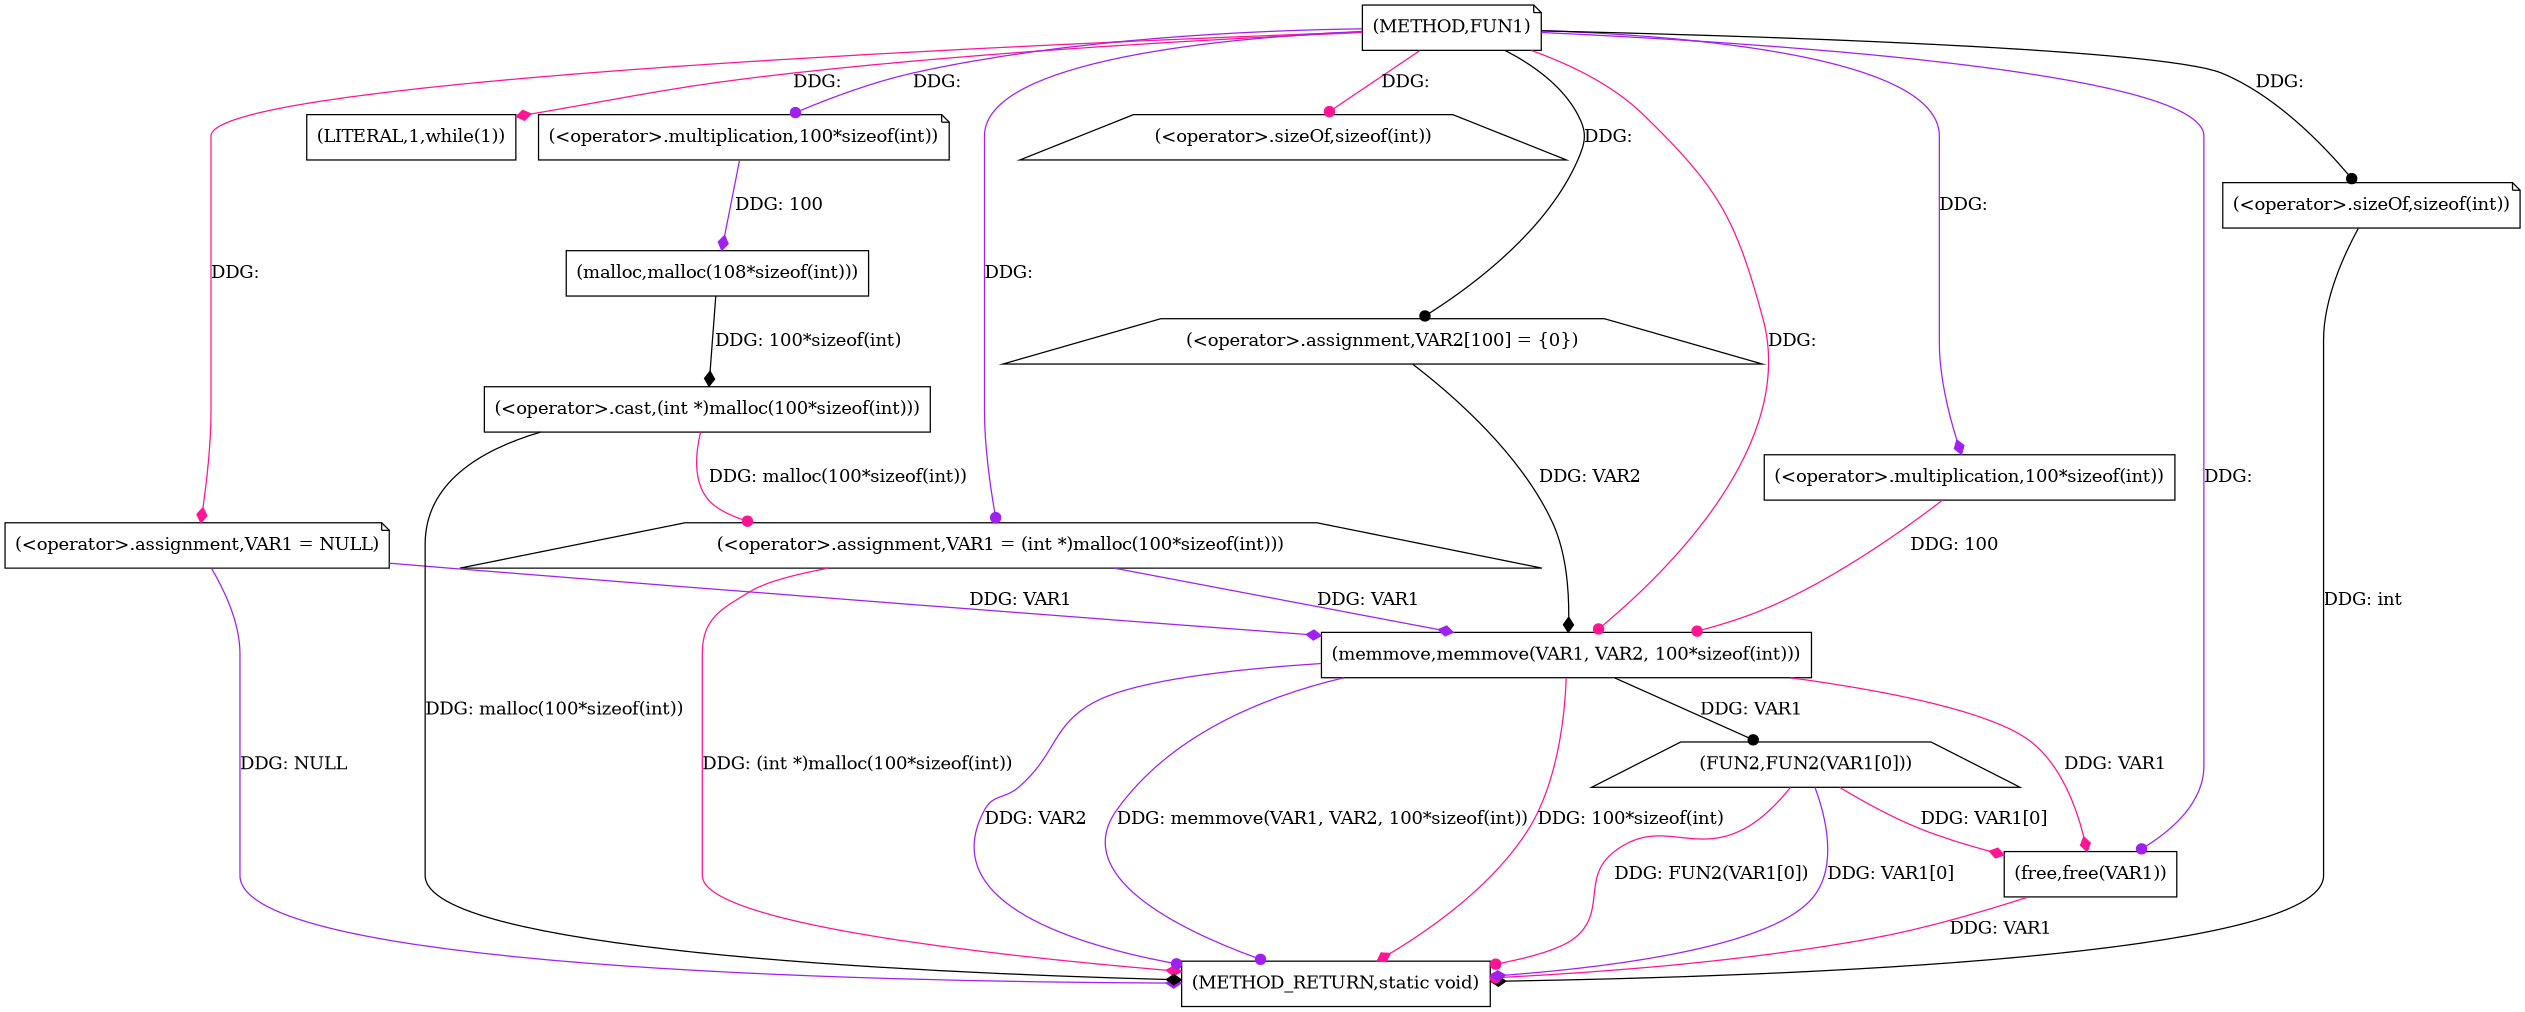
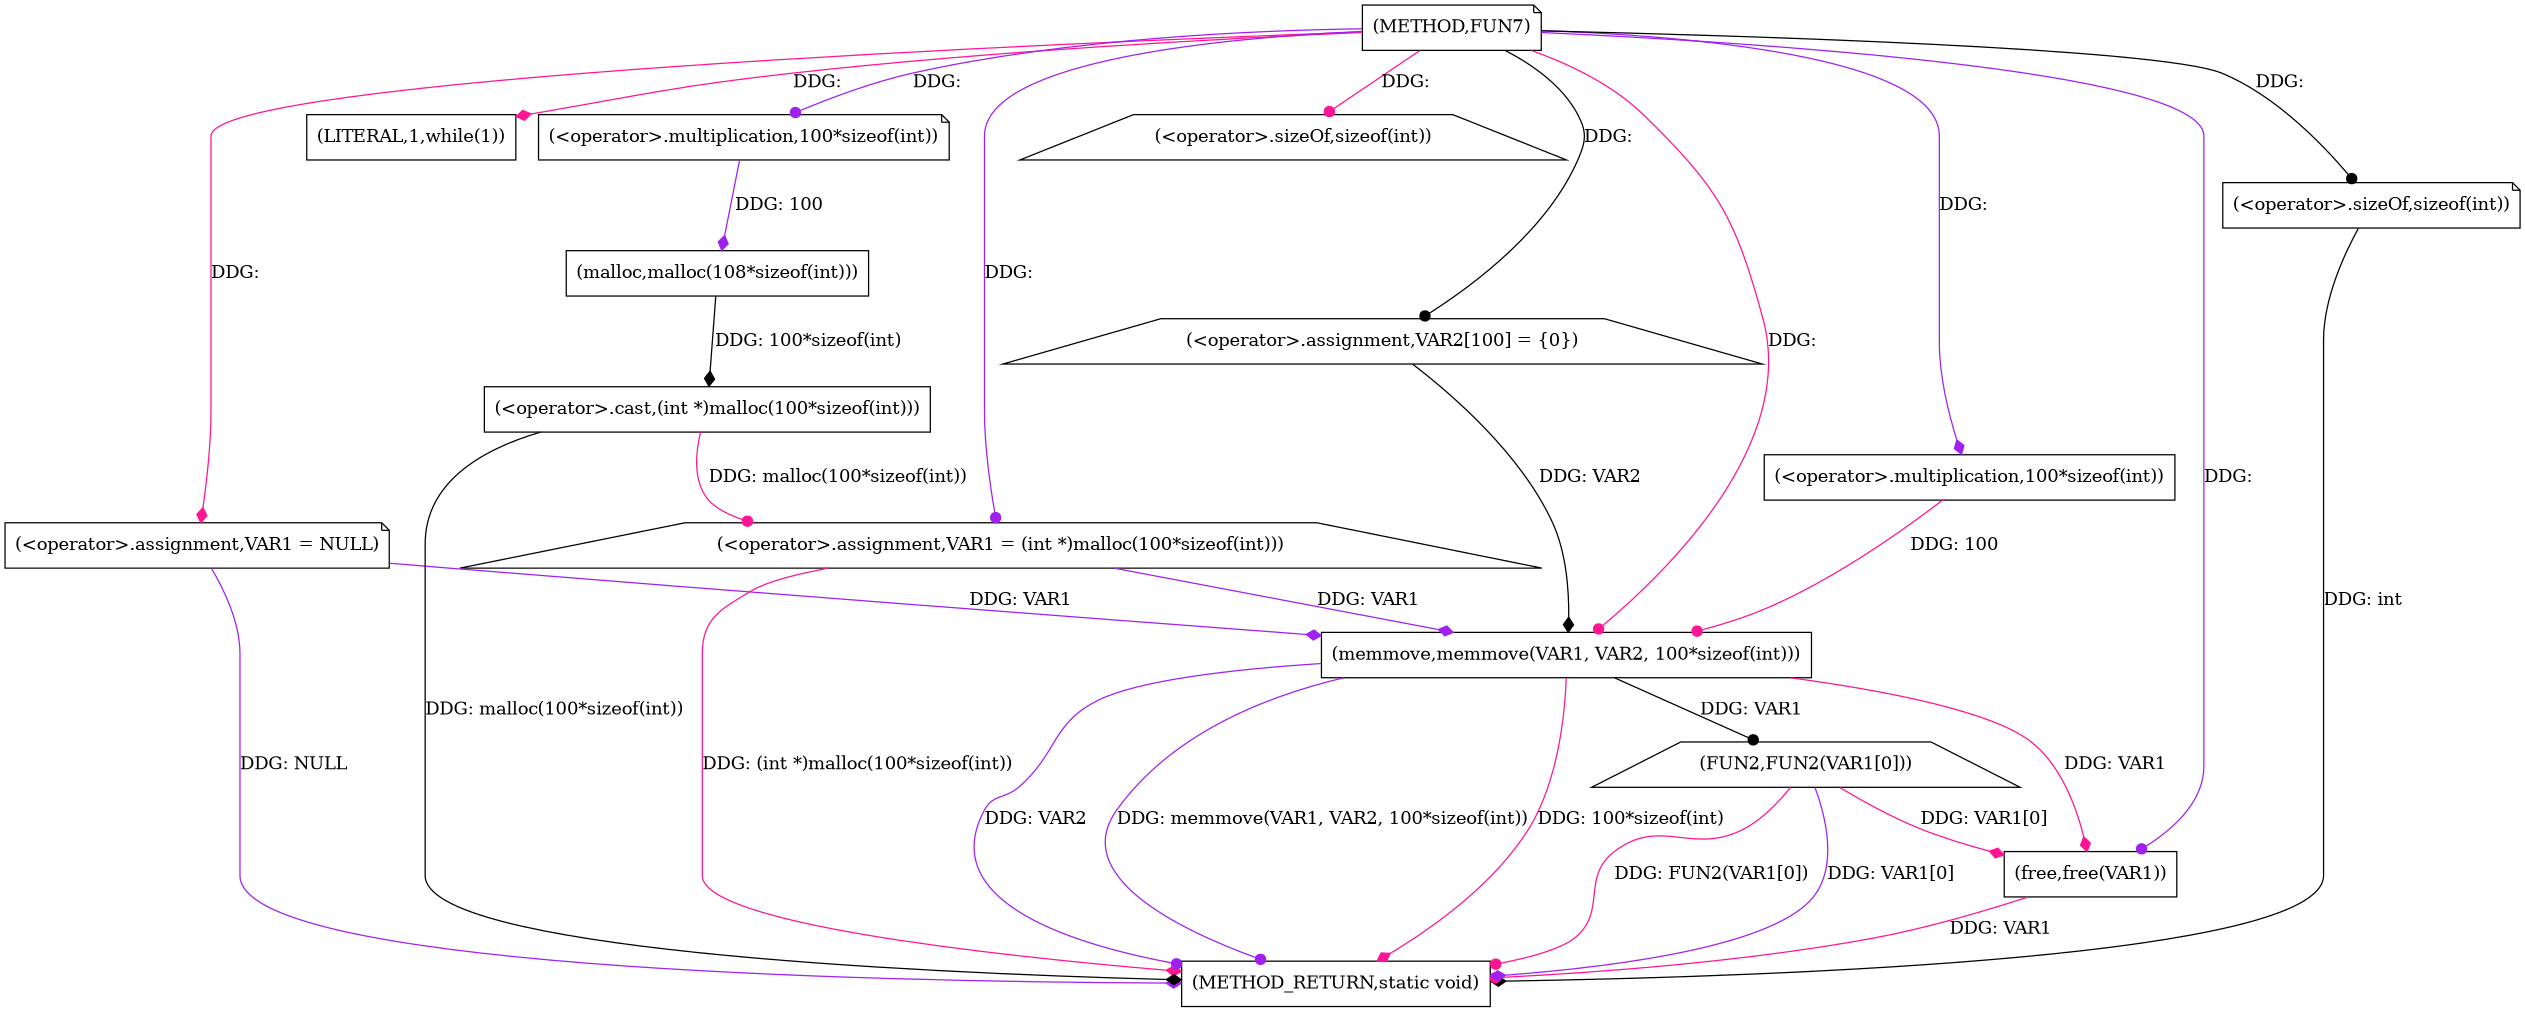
node "(METHOD,FUN1)": label "(METHOD,FUN1)" -> "(METHOD,FUN7)"
